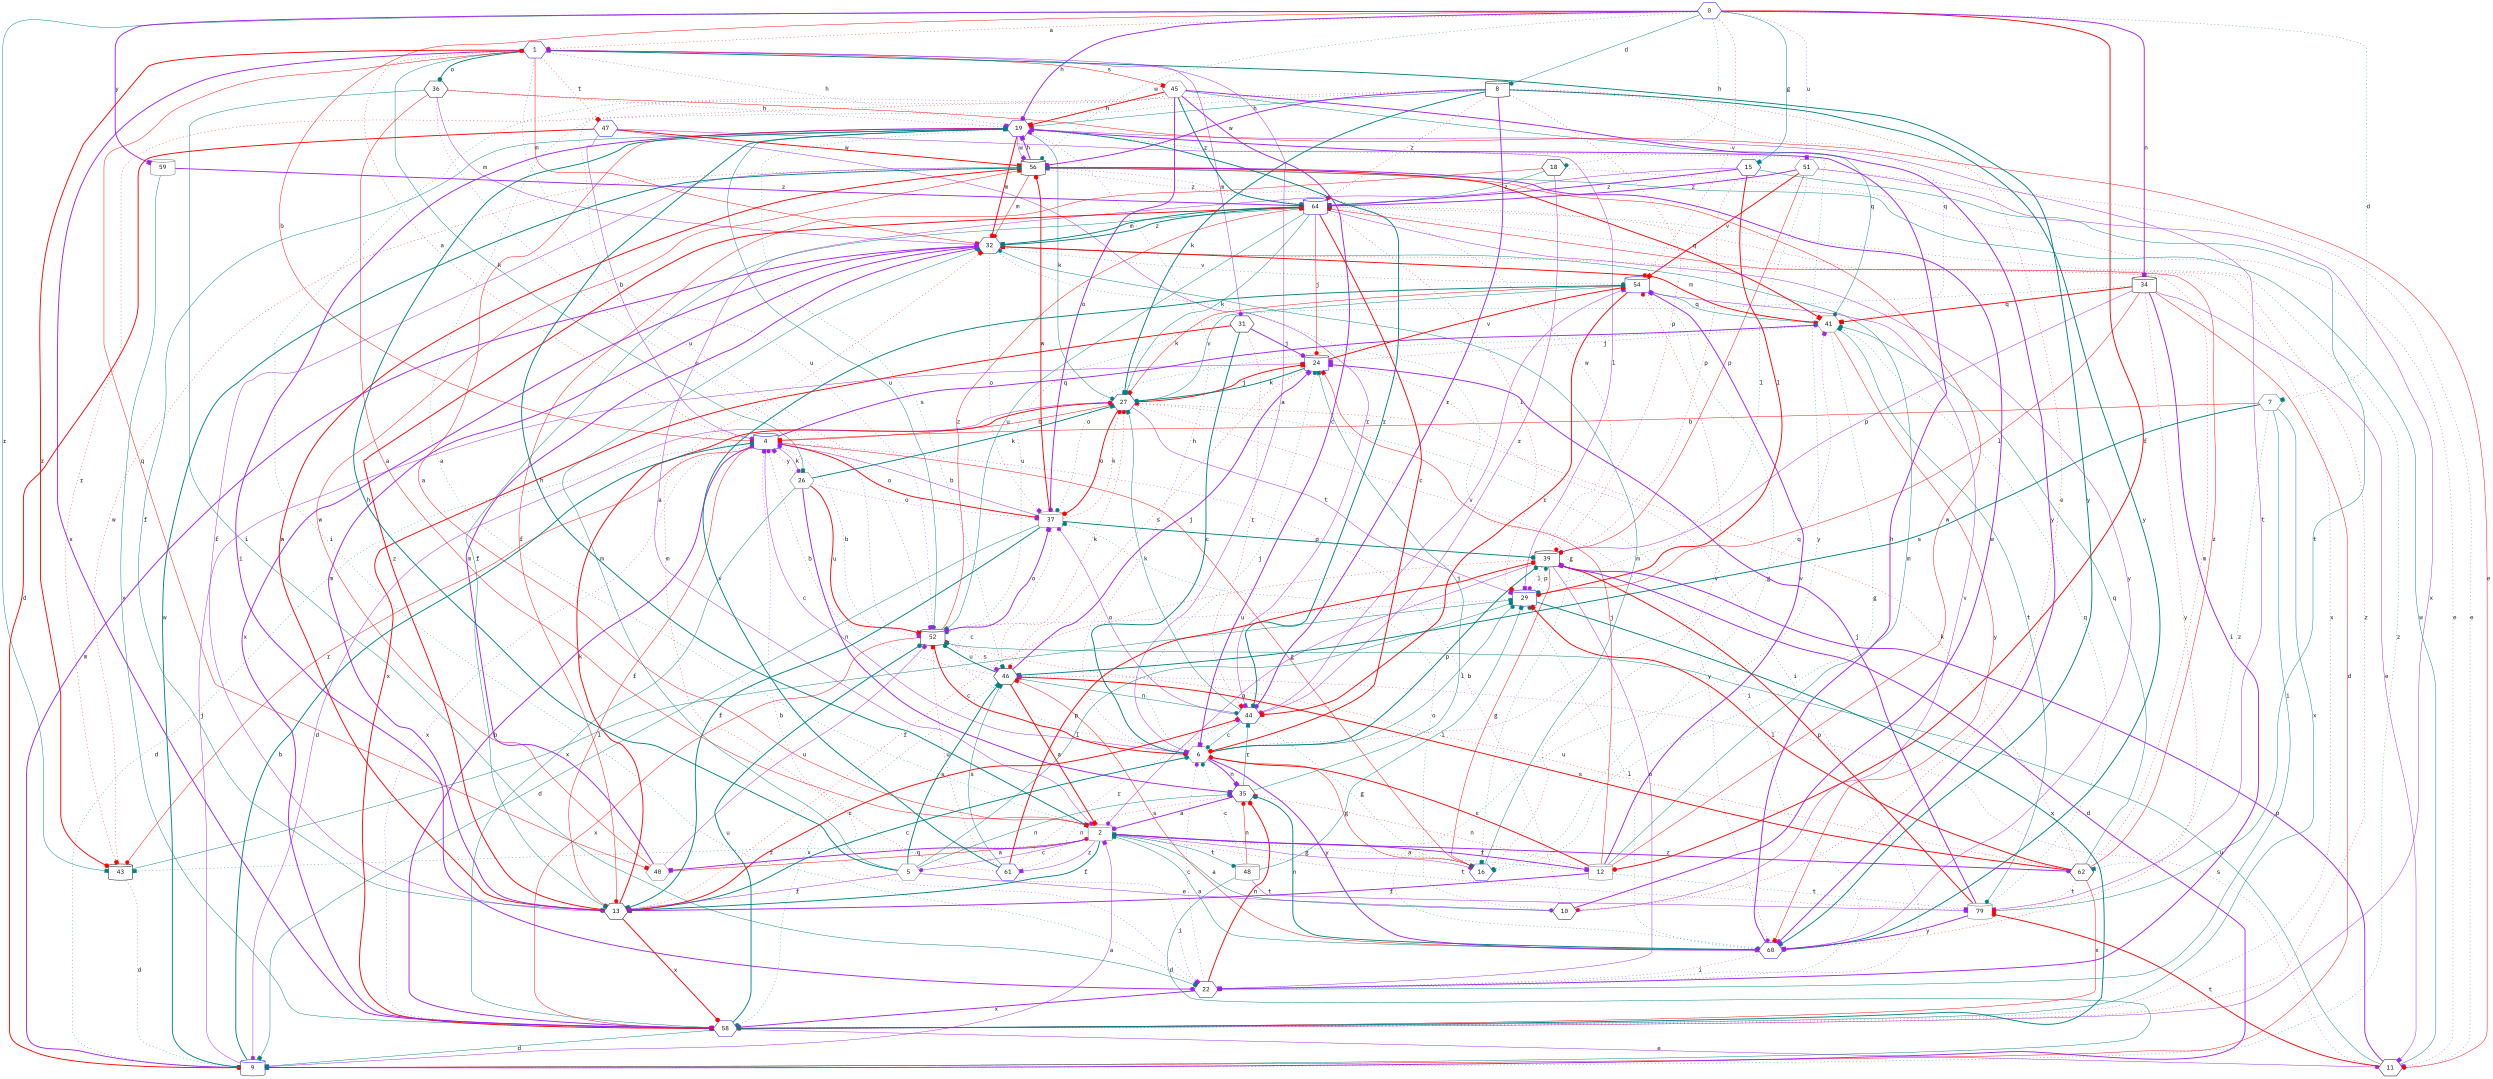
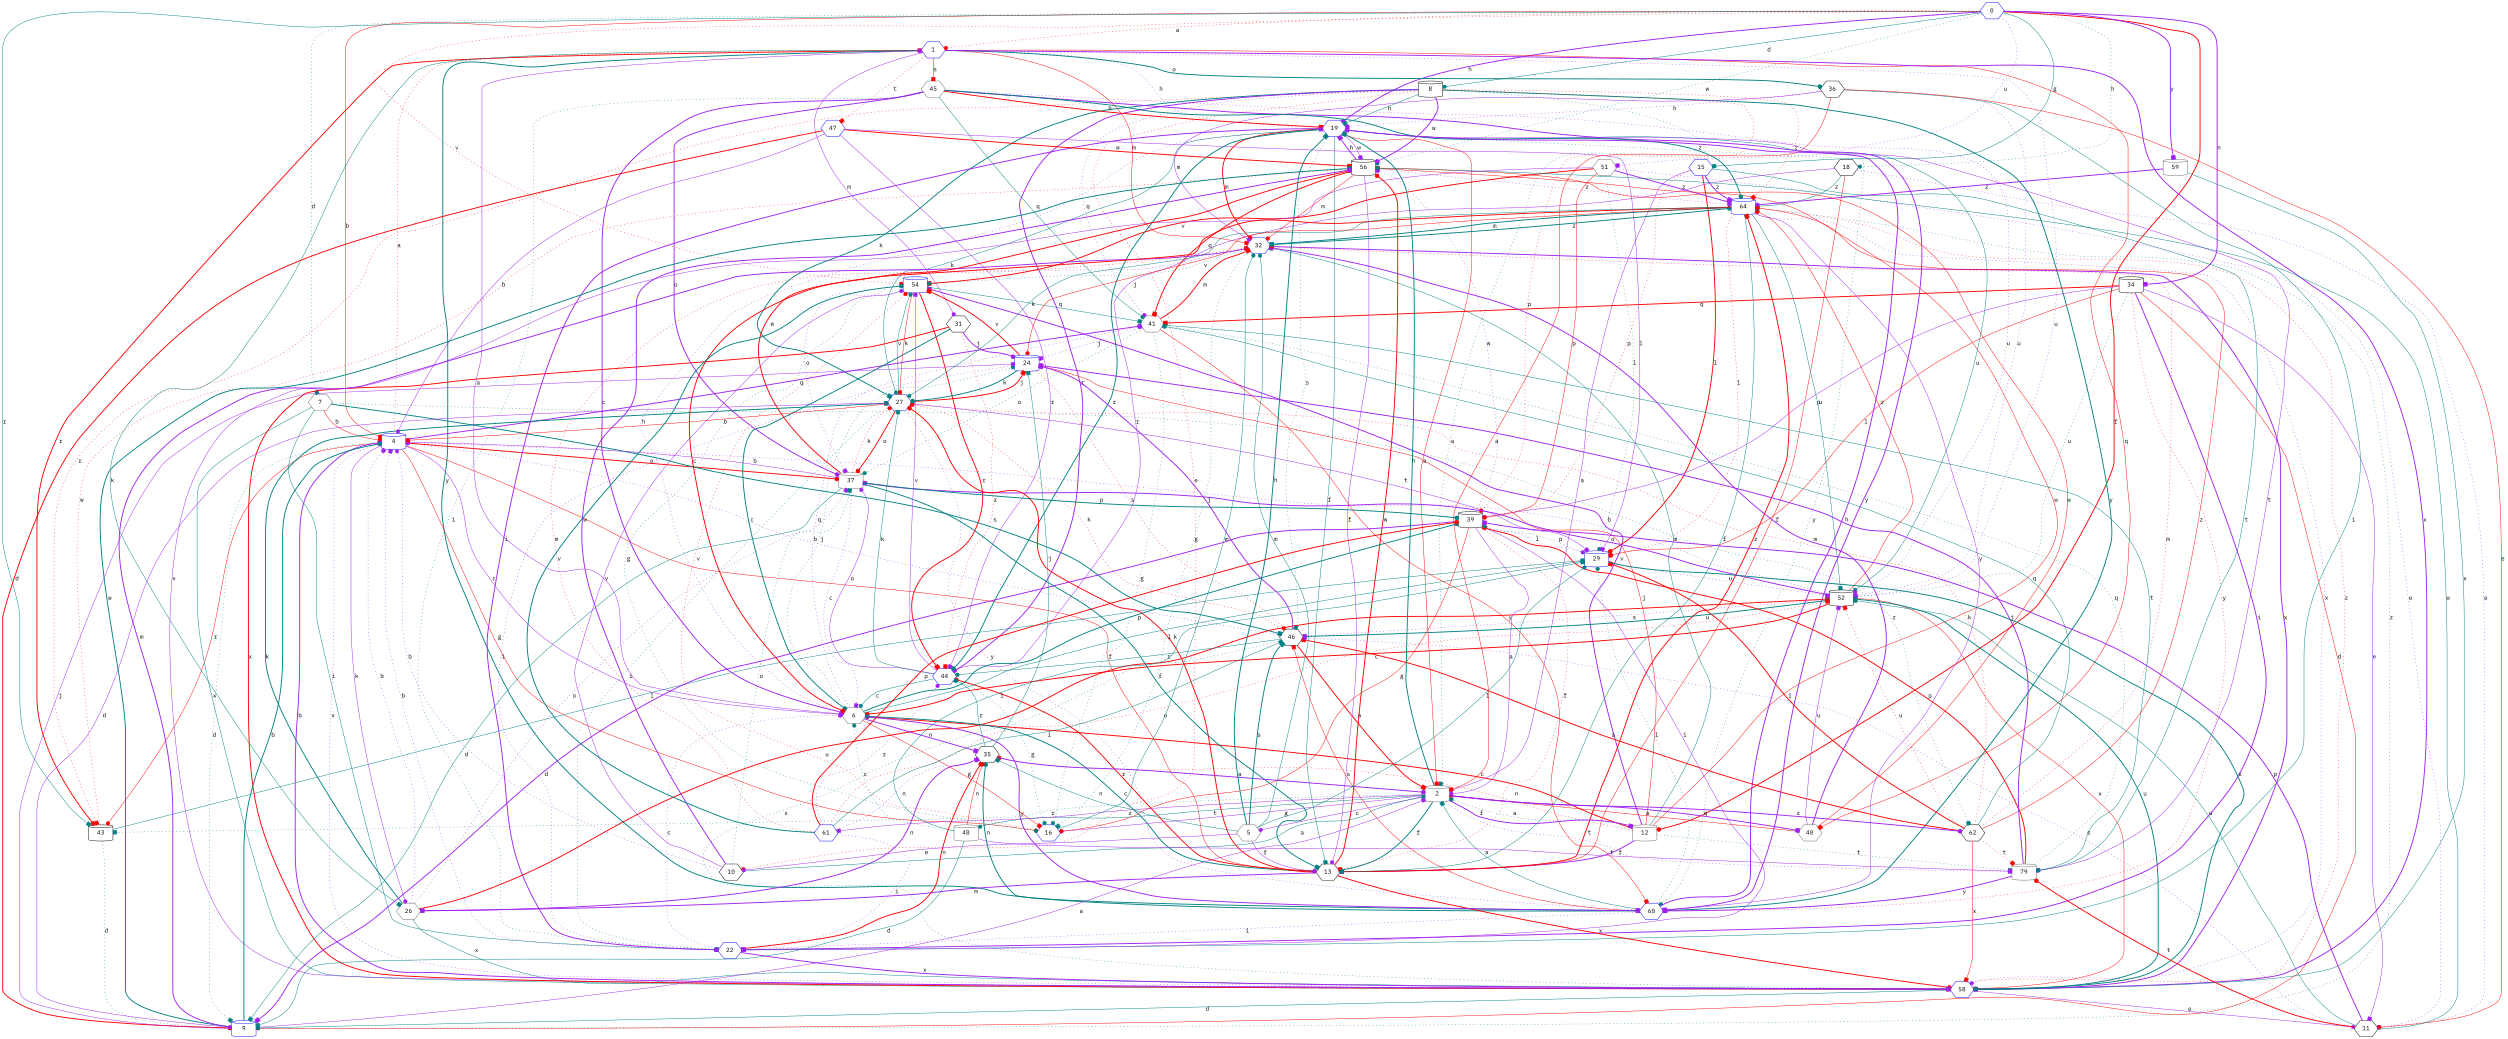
edge "26" -> "4": label "y" -> "b"
edge "13" -> "32": now "13" -> "26"
edge "46" -> "44": label "n" -> "r"
edge "61" -> "46": label "s" -> "i"
edge "39" -> "22": label "o" -> "i"
